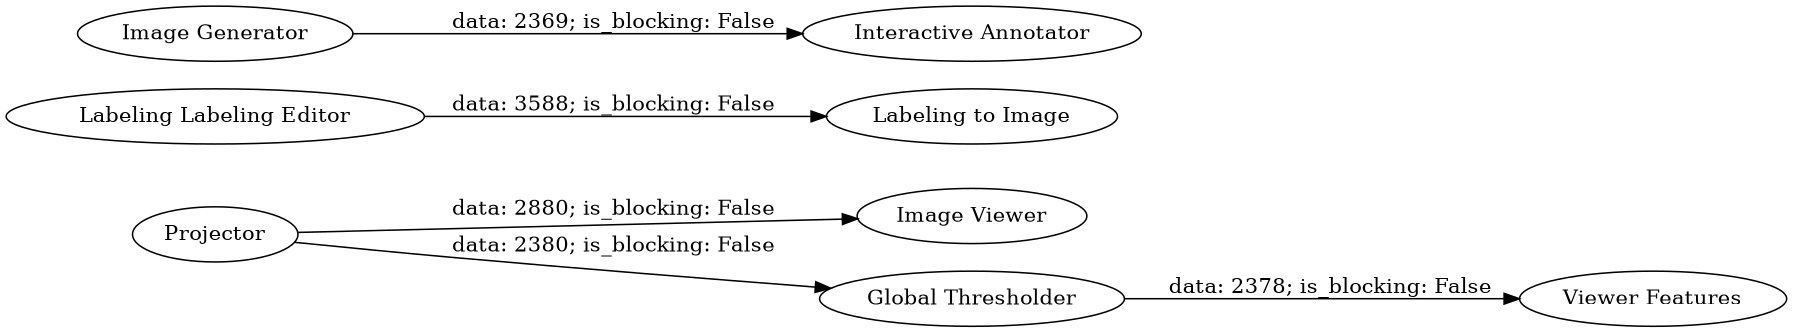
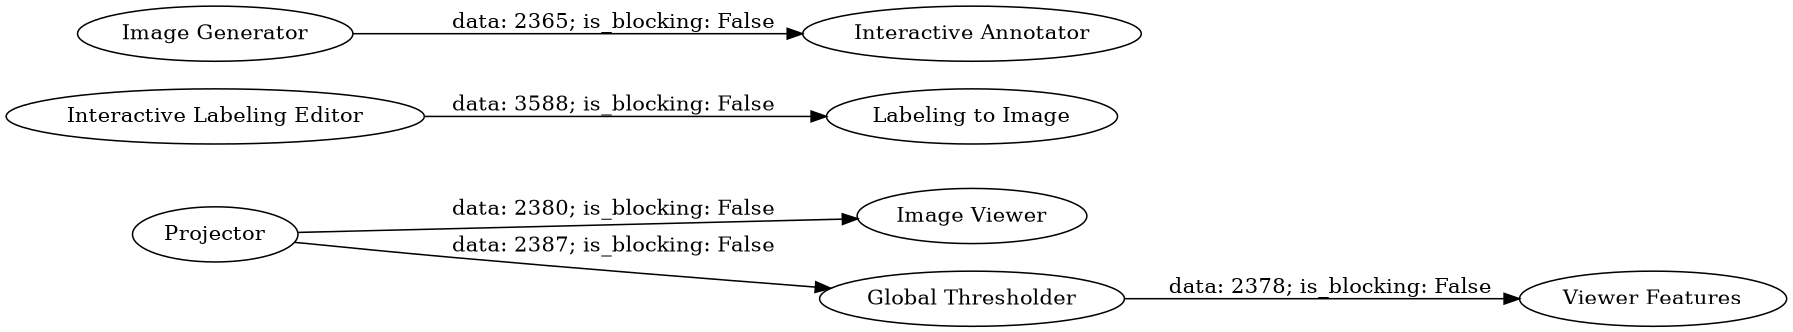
edge "Image Generator" -> "Interactive Annotator": label "data: 2369; is_blocking: False" -> "data: 2365; is_blocking: False"
node "Labeling Labeling Editor": label "Labeling Labeling Editor" -> "Interactive Labeling Editor"
edge "Projector" -> "Image Viewer": label "data: 2880; is_blocking: False" -> "data: 2380; is_blocking: False"
edge "Projector" -> "Global Thresholder": label "data: 2380; is_blocking: False" -> "data: 2387; is_blocking: False"
